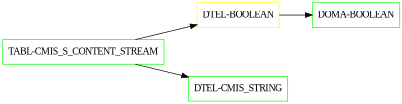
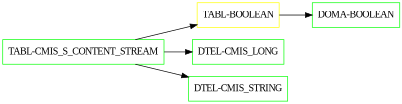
node "DTEL-BOOLEAN": label "DTEL-BOOLEAN" -> "TABL-BOOLEAN"
node "DTEL-CMIS_LONG": added
